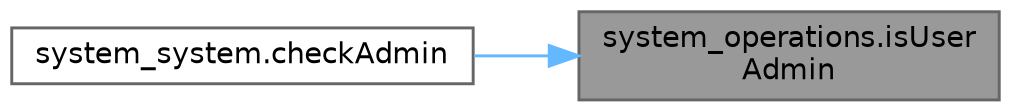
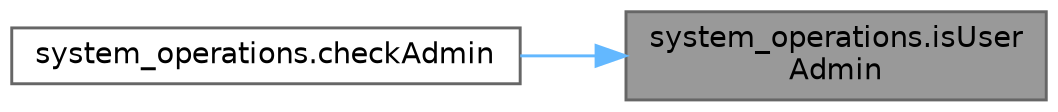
node "system_system.checkAdmin": label "system_system.checkAdmin" -> "system_operations.checkAdmin"
